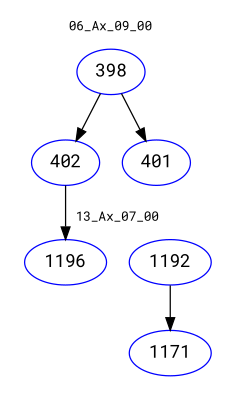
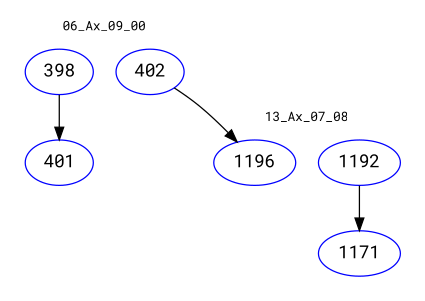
edge "398" -> "402": removed
cluster "13_Ax_07_00": label "13_Ax_07_00" -> "13_Ax_07_08"
